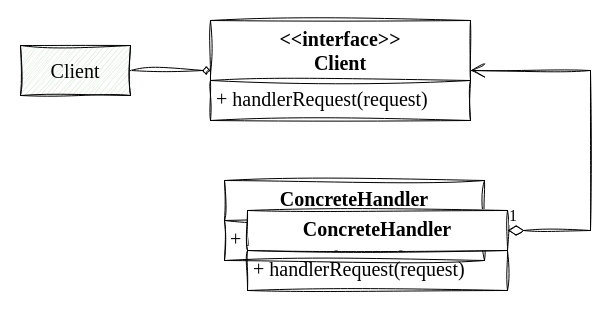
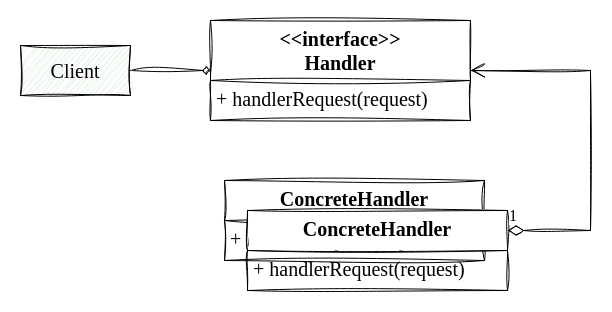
node "<<interface>> Client": label "<<interface>> Client" -> "<<interface>> Handler"
